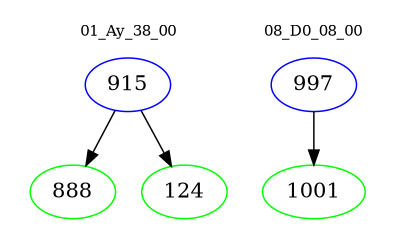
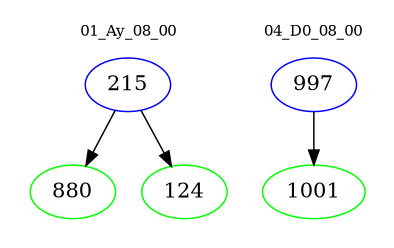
cluster "01_Ay_38_00": label "01_Ay_38_00" -> "01_Ay_08_00"
cluster "08_D0_08_00": label "08_D0_08_00" -> "04_D0_08_00"
node "915": label "915" -> "215"
node "888": label "888" -> "880"
